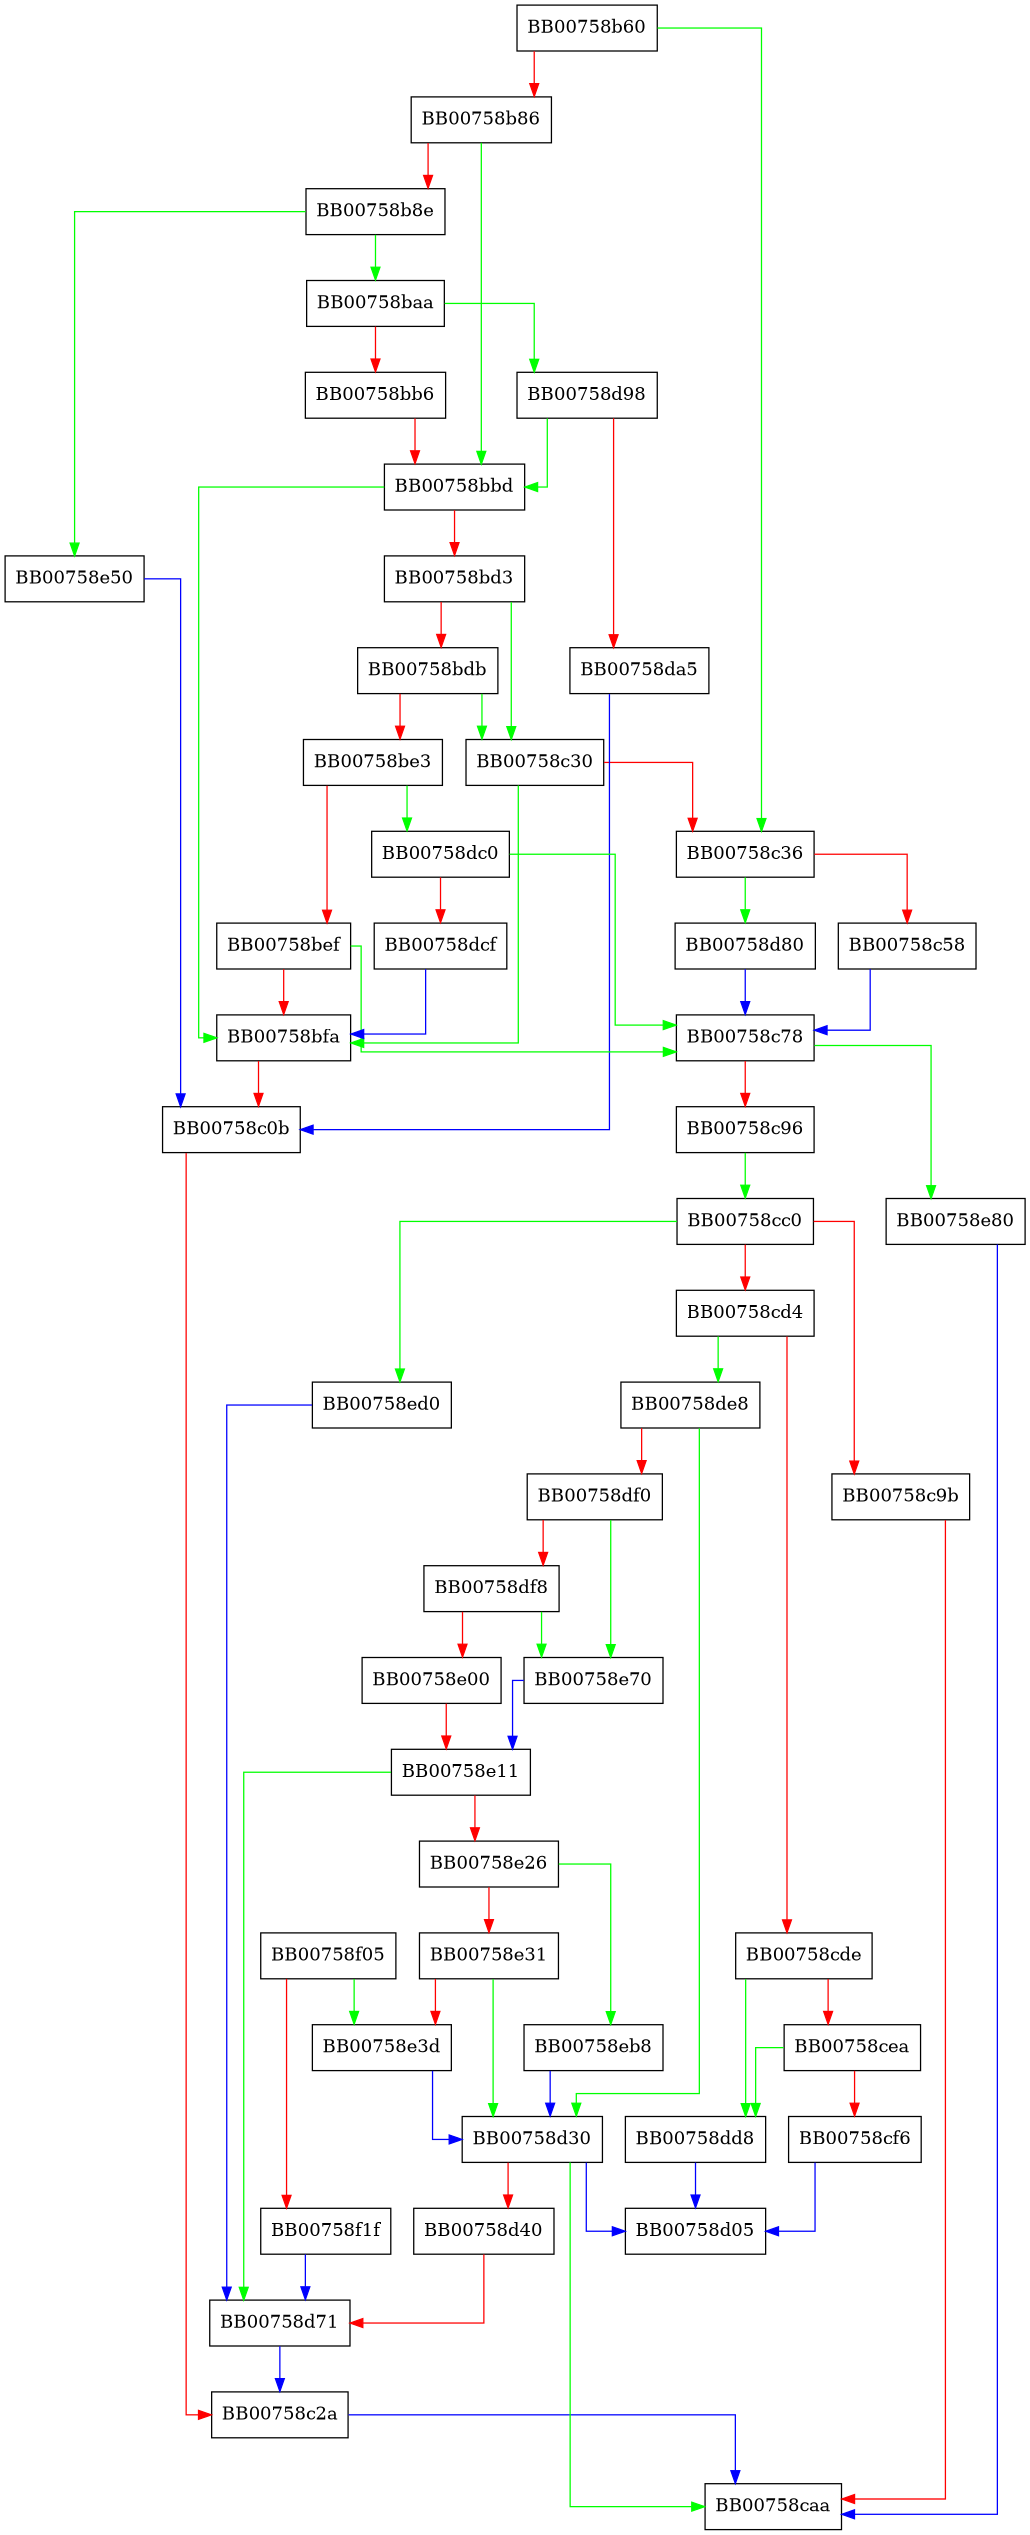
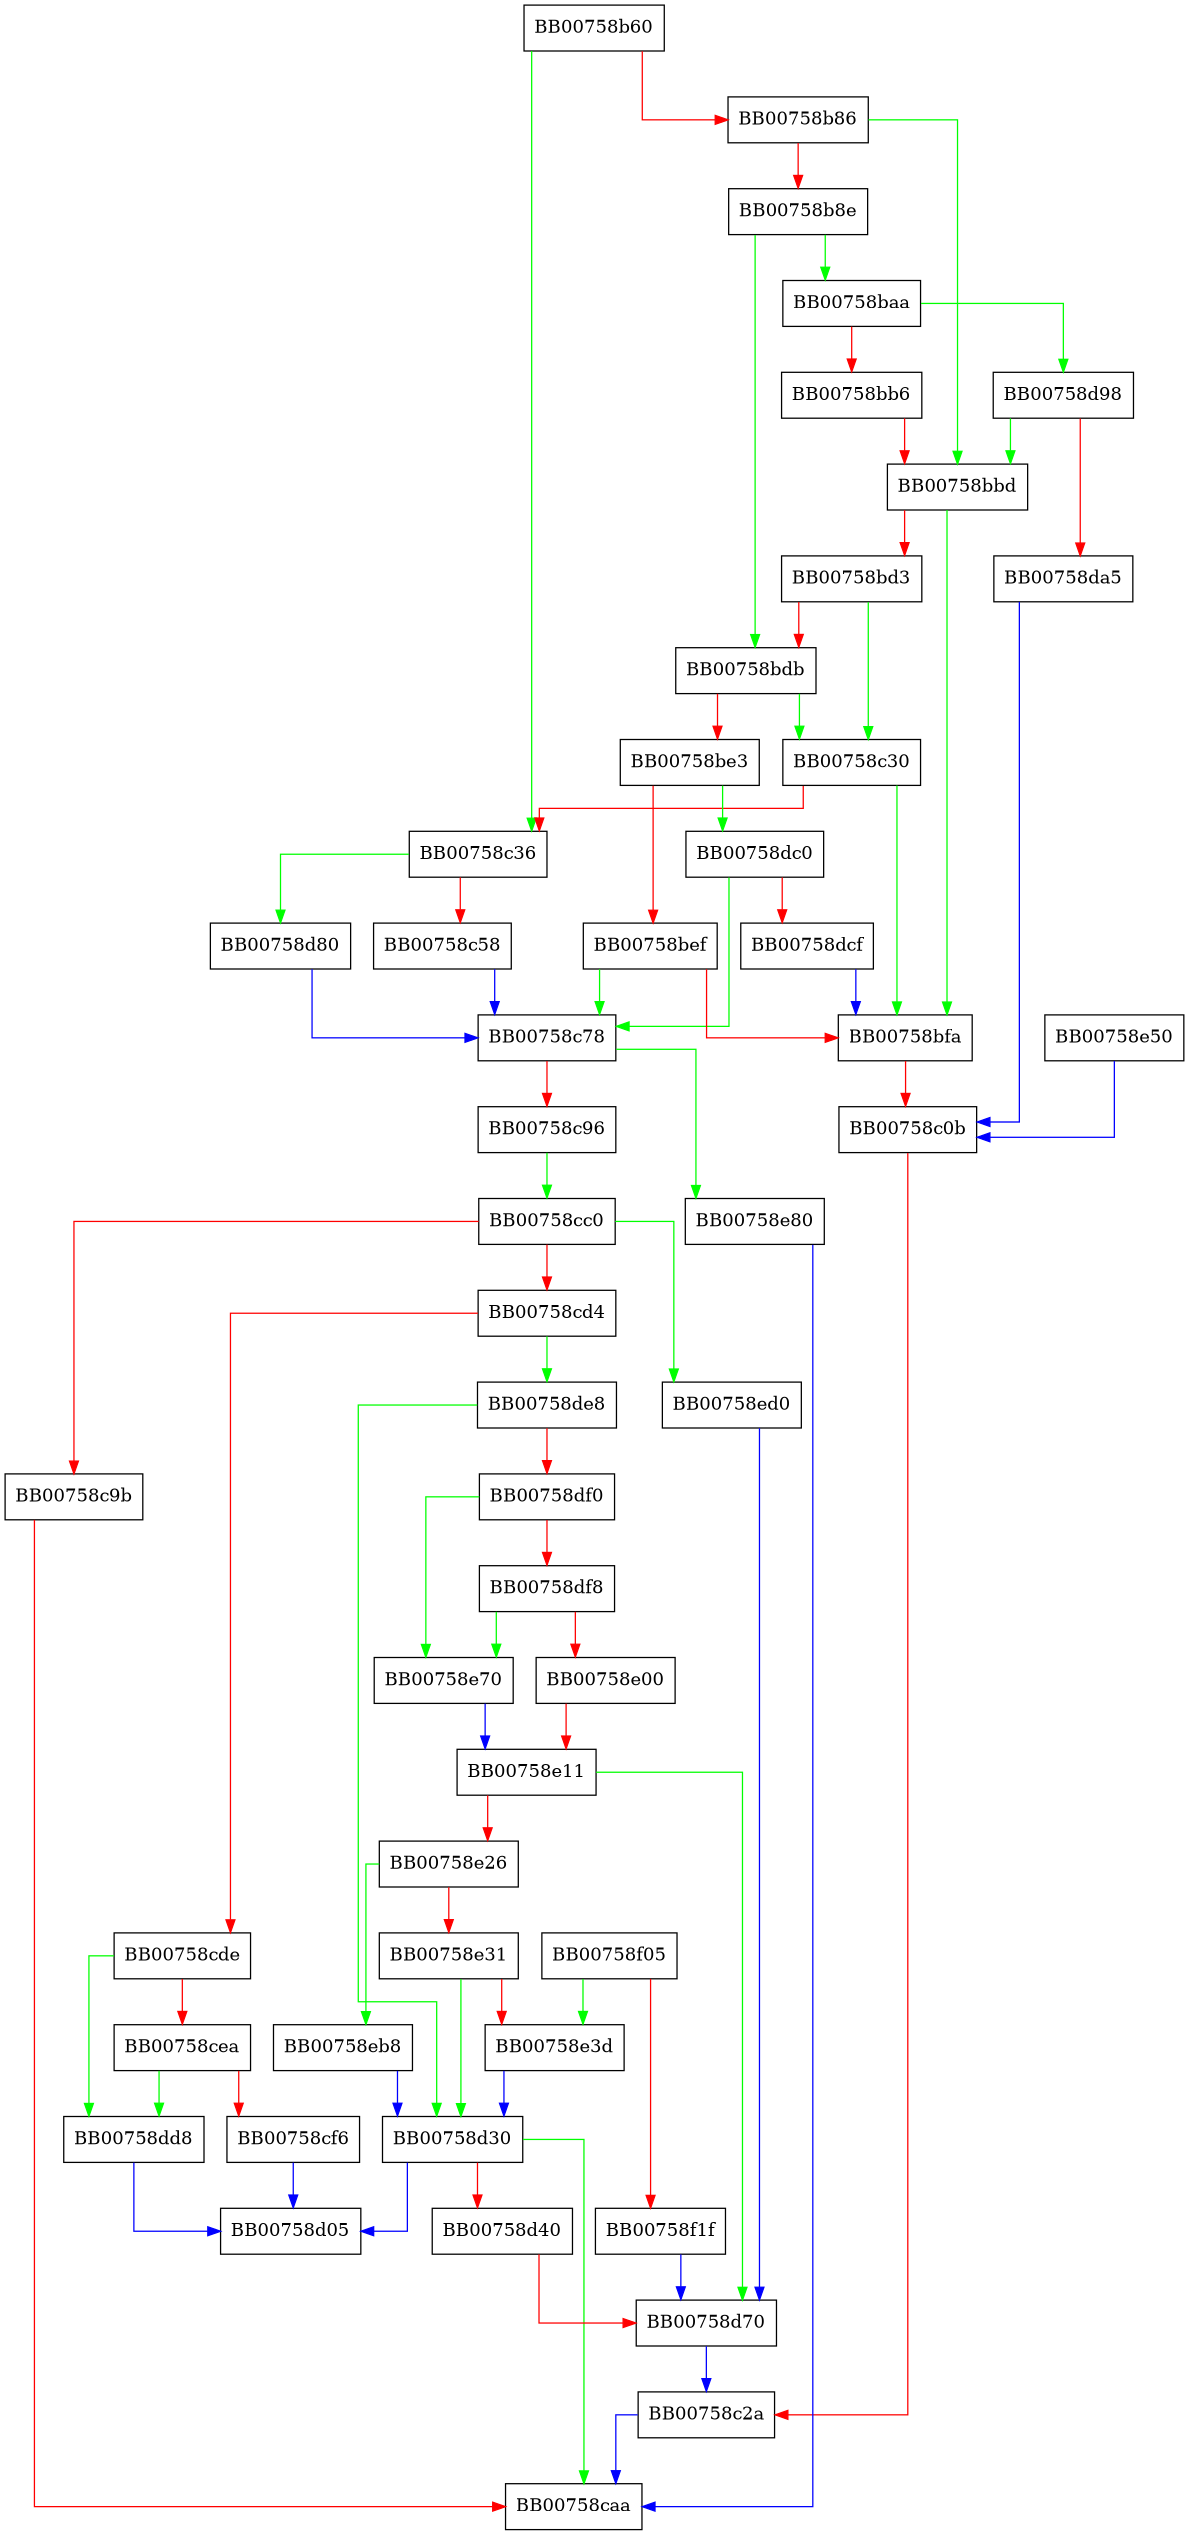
edge "BB00758b8e" -> "BB00758e50": now "BB00758b8e" -> "BB00758bdb"
node "BB00758d71": label "BB00758d71" -> "BB00758d70"
